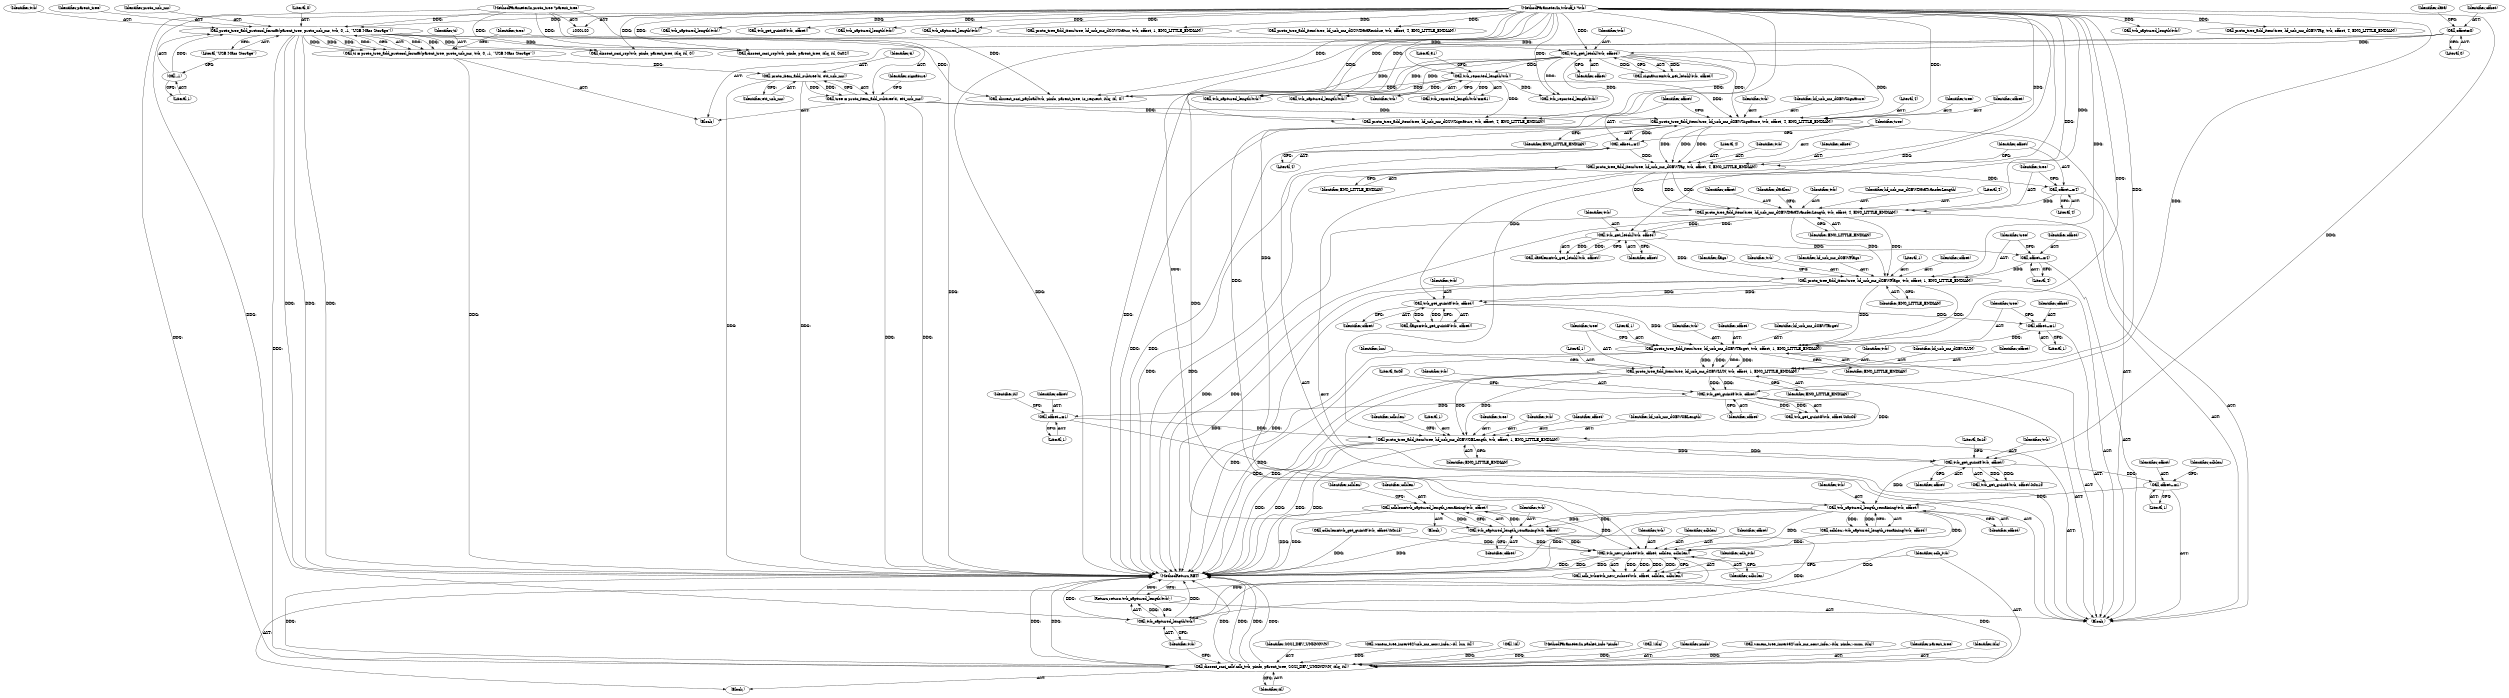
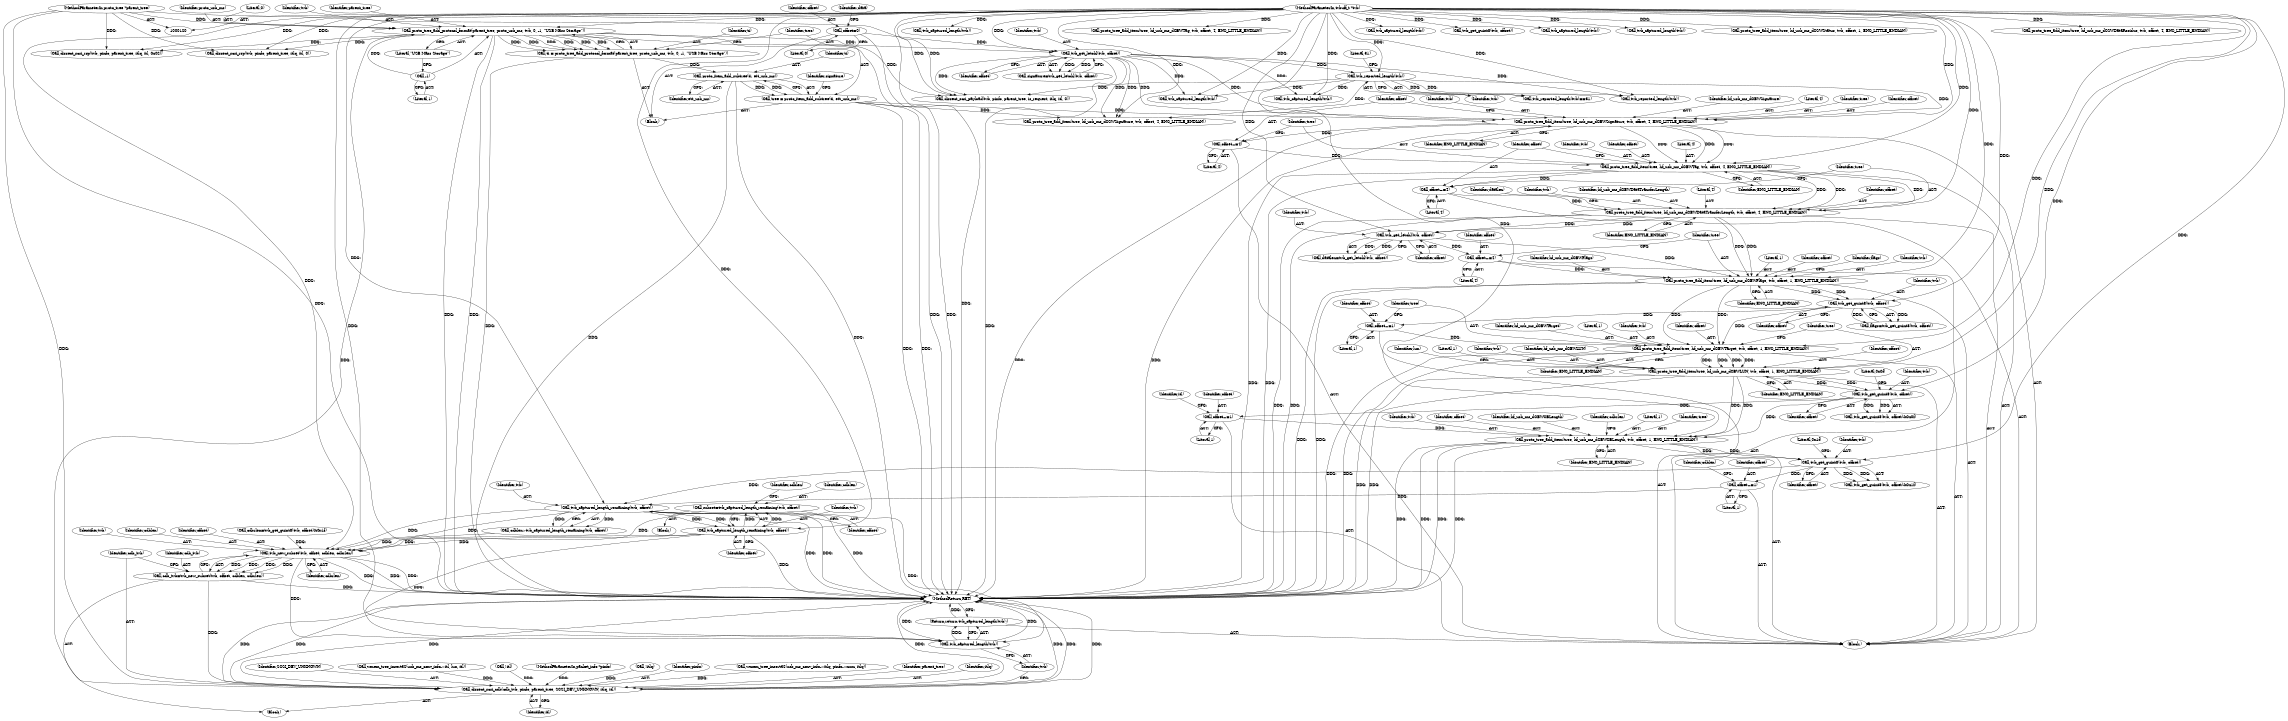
node "(Call,cdblen=tvb_captured_length_remaining(tvb, offset))": label "(Call,cdblen=tvb_captured_length_remaining(tvb, offset))" -> "(Call,subset=tvb_captured_length_remaining(tvb, offset))"
edge "(Call,cdbrlen=tvb_get_guint8(tvb, offset)&0x1f)" -> "(MethodReturn,RET)": now "(Call,cdb_tvb=tvb_new_subset(tvb, offset, cdblen, cdbrlen))" -> "(MethodReturn,RET)"
